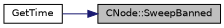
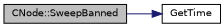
edge "GetTime" -> "CNode::SweepBanned": reversed
